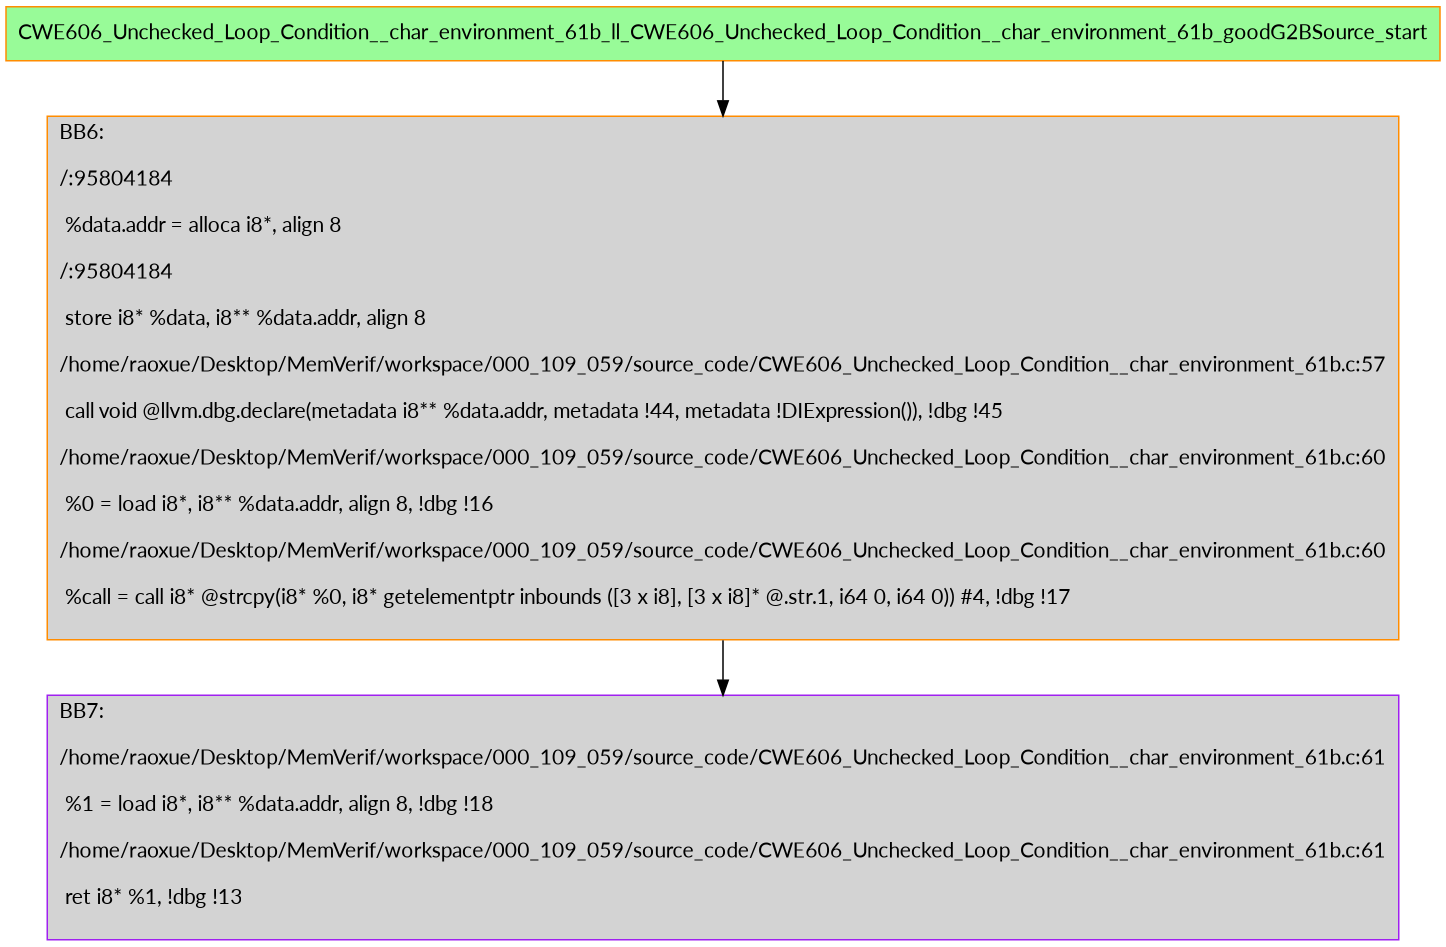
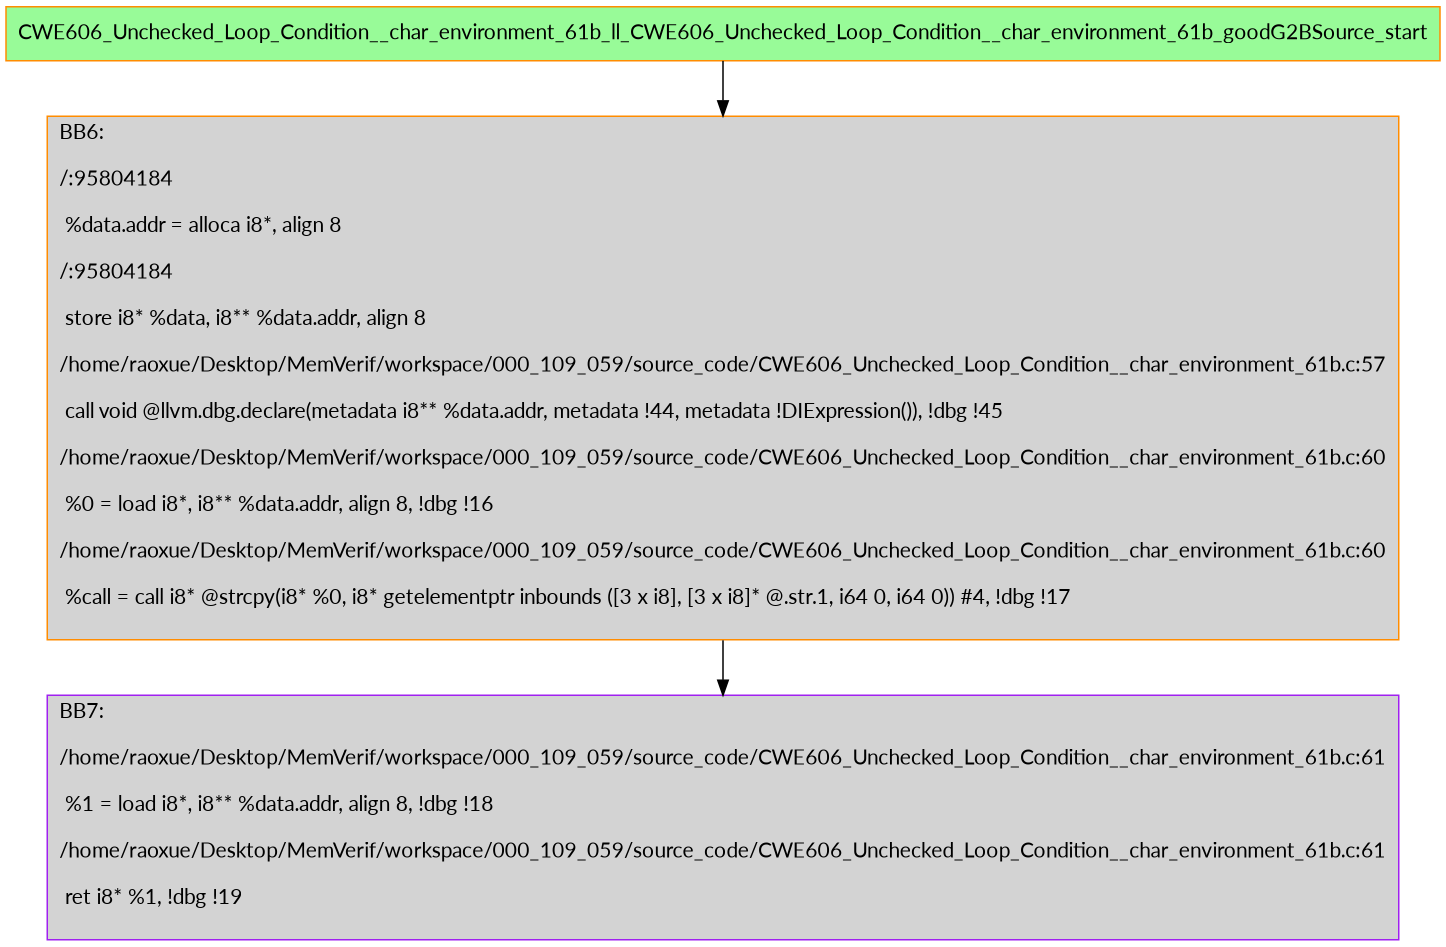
node "BB7:": text "ret i8* %1, !dbg !13" -> "ret i8* %1, !dbg !19"
